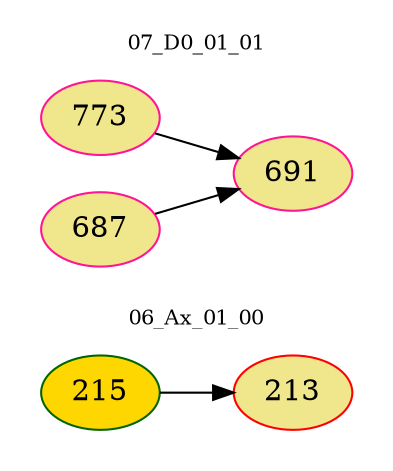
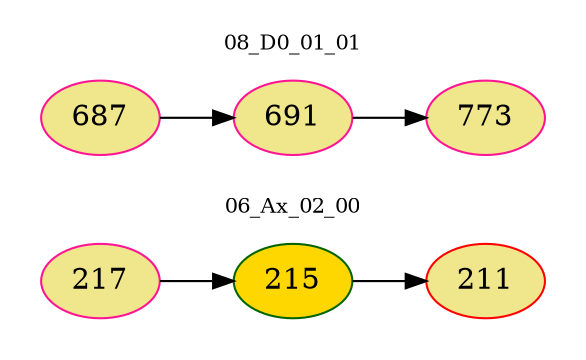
cluster "07_D0_01_01": label "07_D0_01_01" -> "08_D0_01_01"
edge "773" -> "691": reversed
node "217": added
cluster "06_Ax_01_00": label "06_Ax_01_00" -> "06_Ax_02_00"
node "213": label "213" -> "211"
